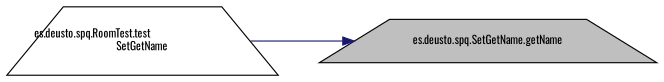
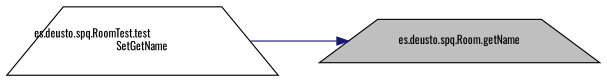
node "es.deusto.spq.SetGetName.getName": label "es.deusto.spq.SetGetName.getName" -> "es.deusto.spq.Room.getName"
